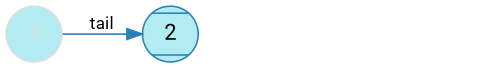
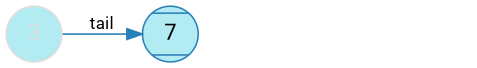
node "2": label "2" -> "7"
